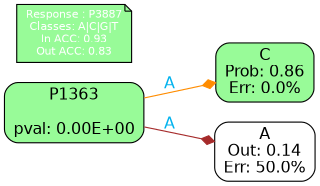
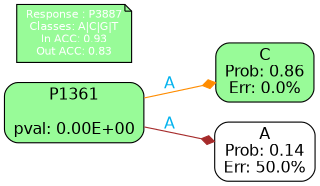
node "P1363 pval: 0.00E+00": label "P1363 pval: 0.00E+00" -> "P1361 pval: 0.00E+00"
node "A Out: 0.14 Err: 50.0%": label "A Out: 0.14 Err: 50.0%" -> "A Prob: 0.14 Err: 50.0%"
